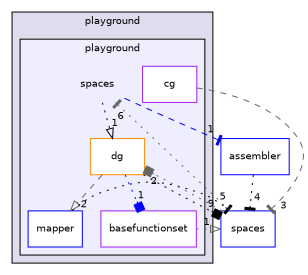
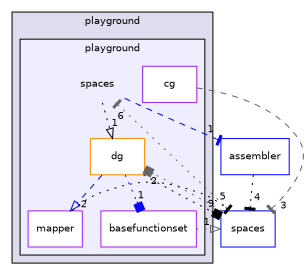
edge "dg" -> "mapper": color gray40 -> blue
node "mapper": color blue -> purple
